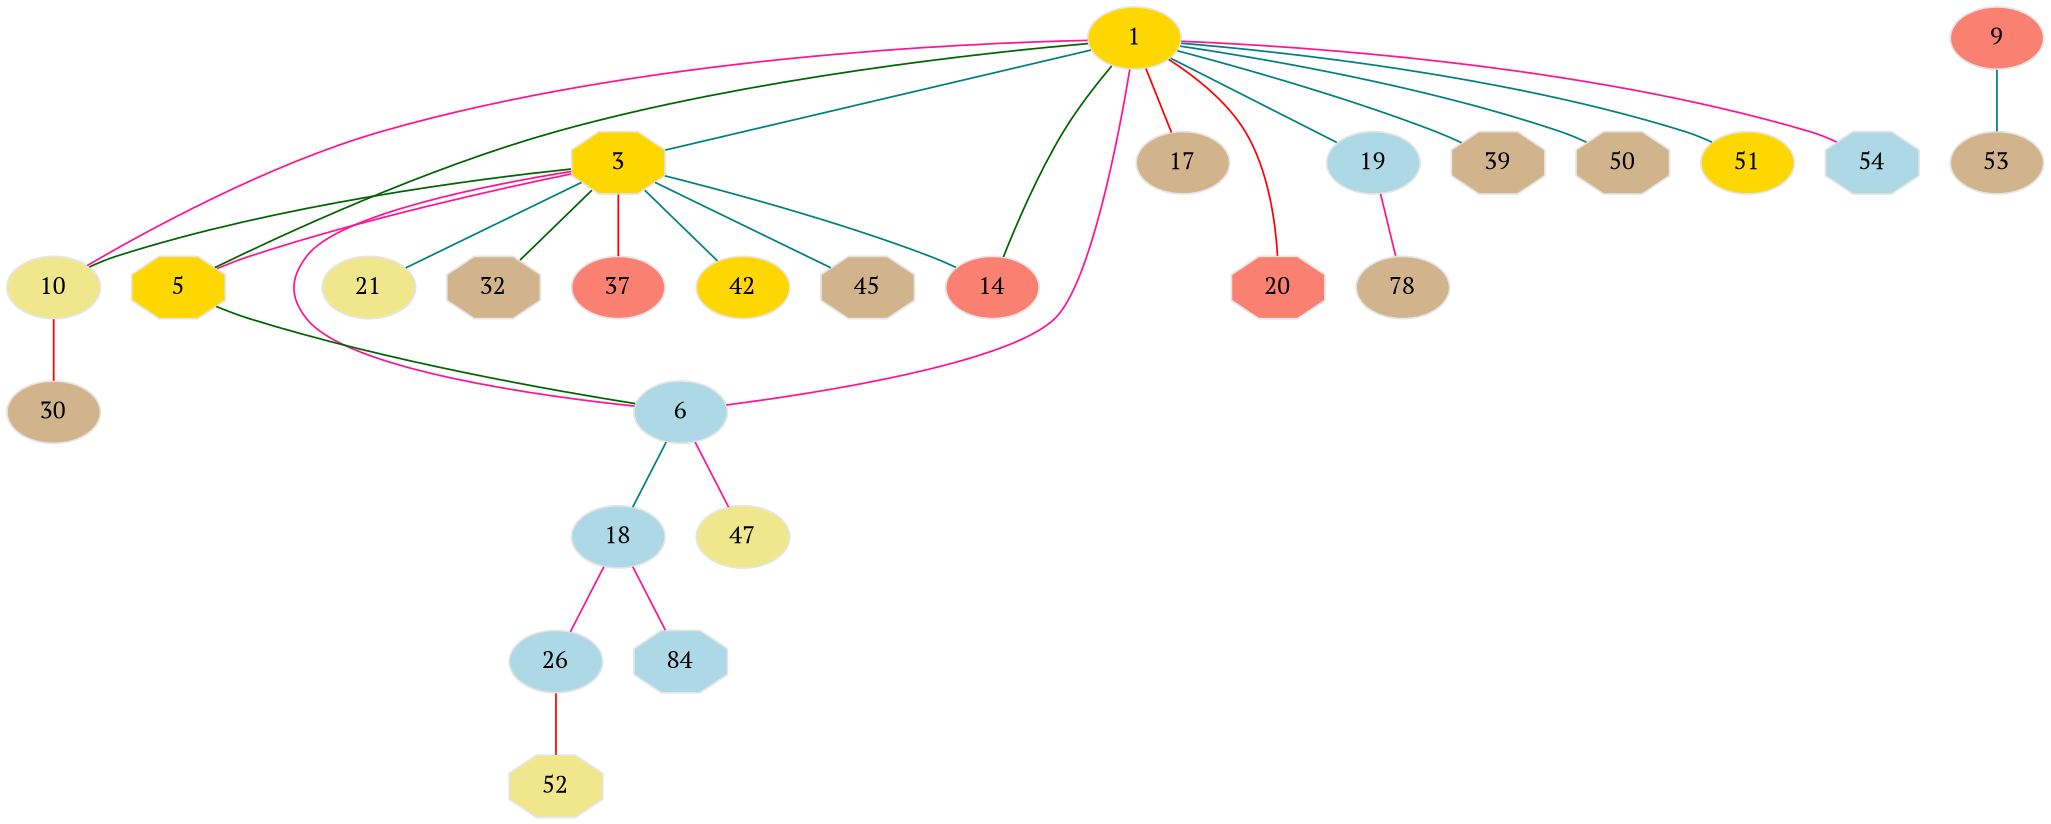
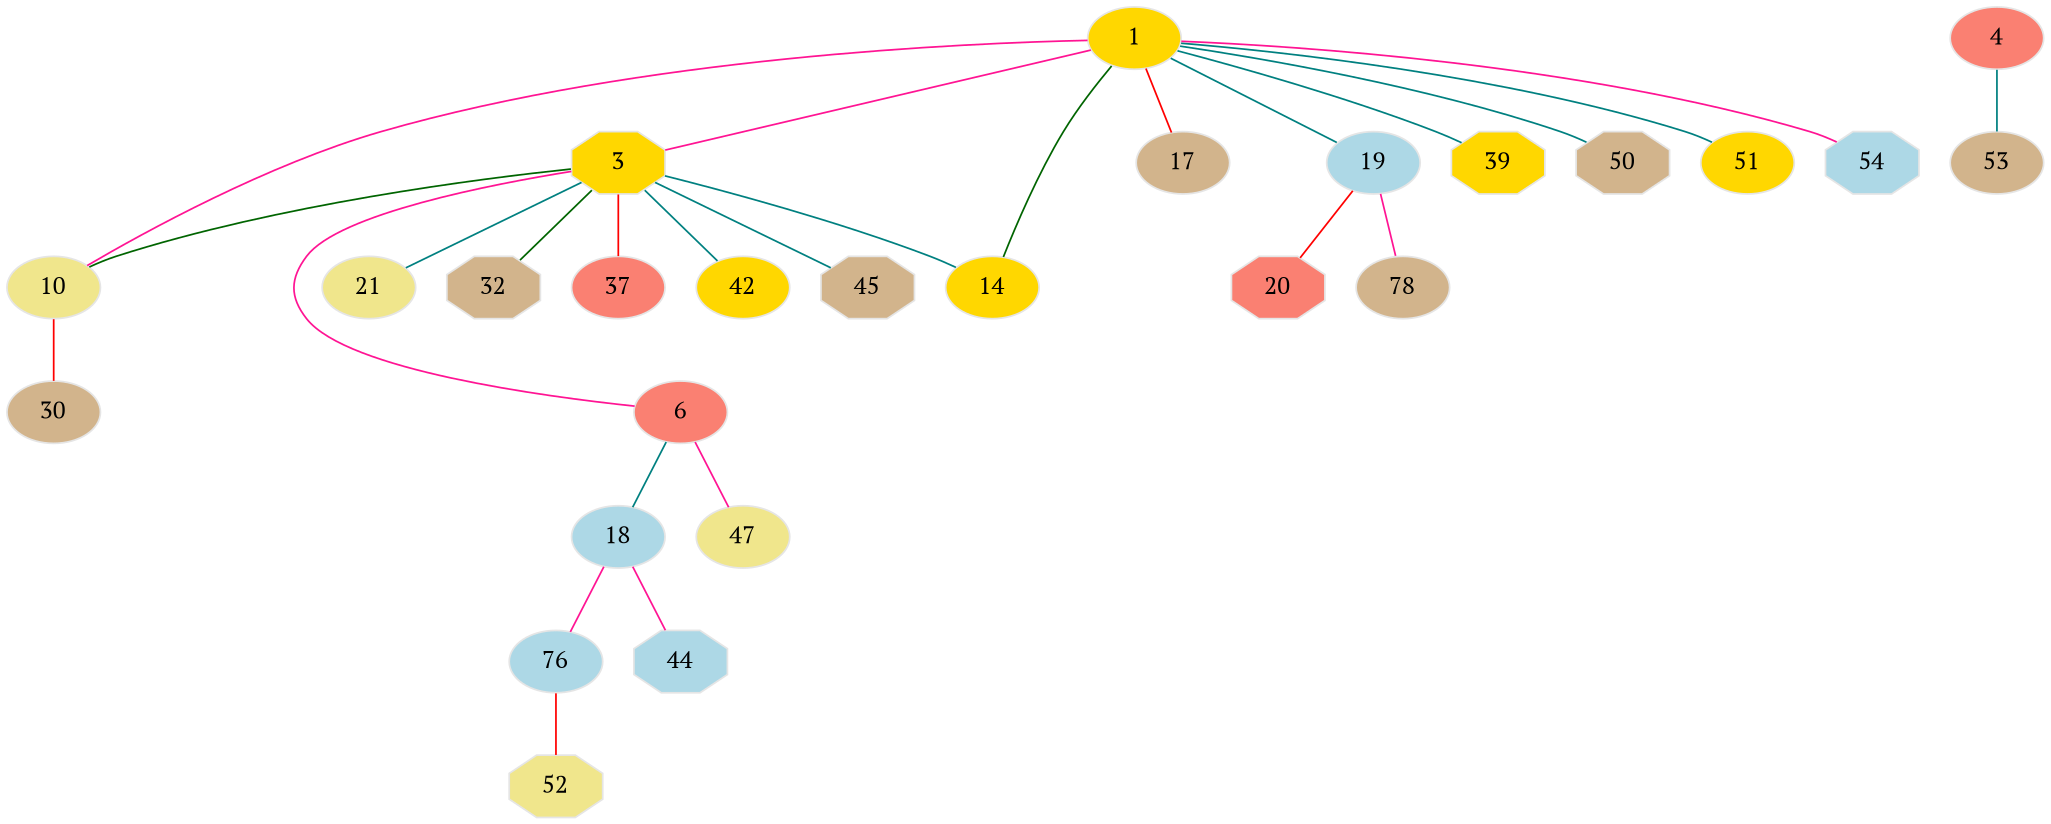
node "9": label "9" -> "4"
edge "1" -- "3": color teal -> deeppink
edge "1" -- "20": now "19" -- "20"
node "39": fillcolor tan -> gold
node "5": removed
node "14": fillcolor salmon -> gold
edge "1" -- "6": removed
node "6": fillcolor lightblue -> salmon
node "26": label "26" -> "76"
node "84": label "84" -> "44"
